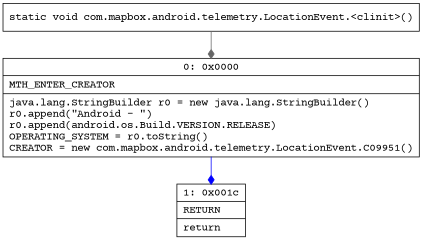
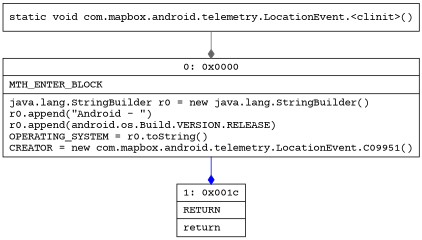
node "0: 0x0000": text "MTH_ENTER_CREATOR" -> "MTH_ENTER_BLOCK"
